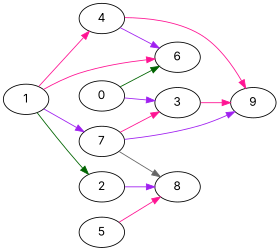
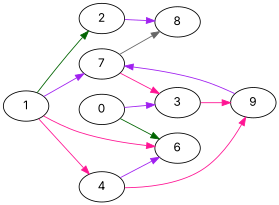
edge "7" -> "9": reversed
node "5": removed
